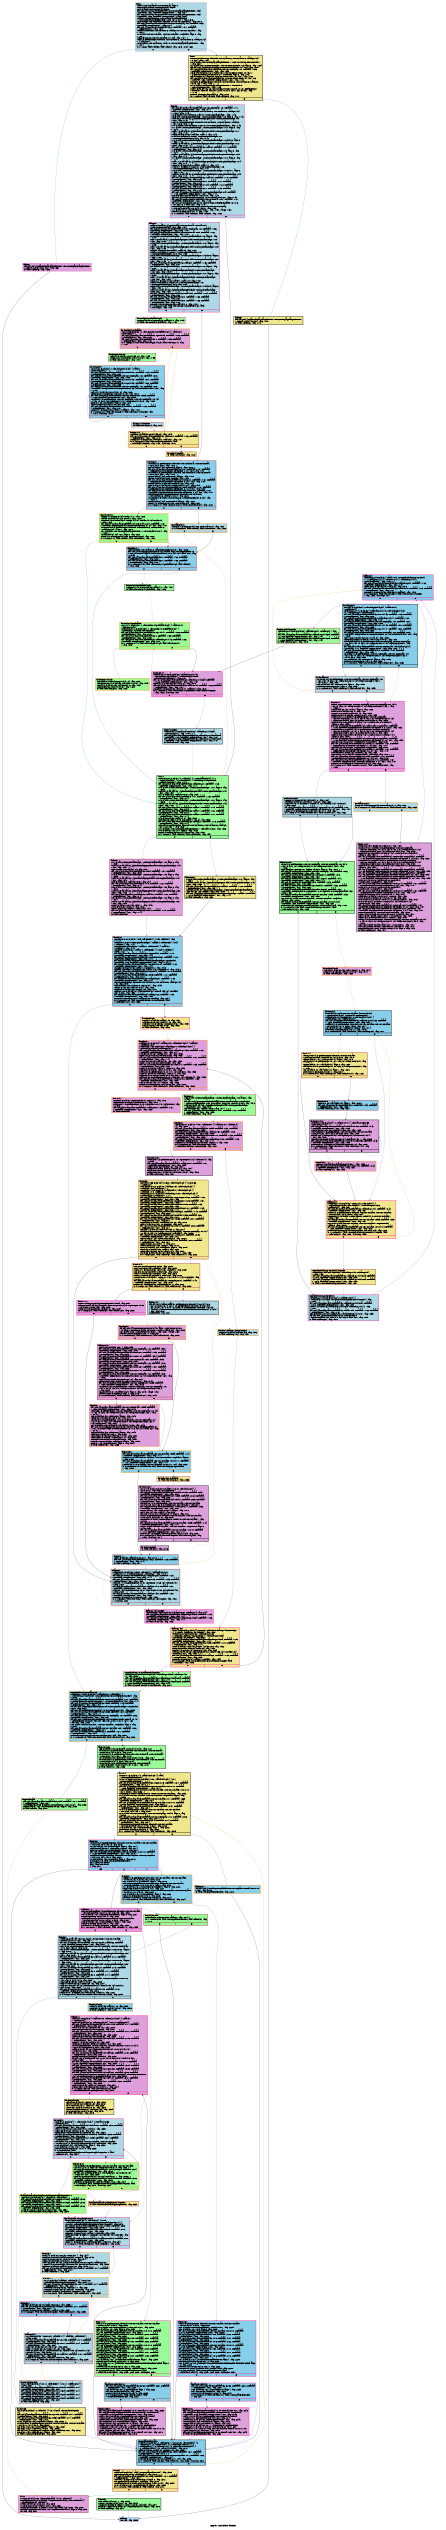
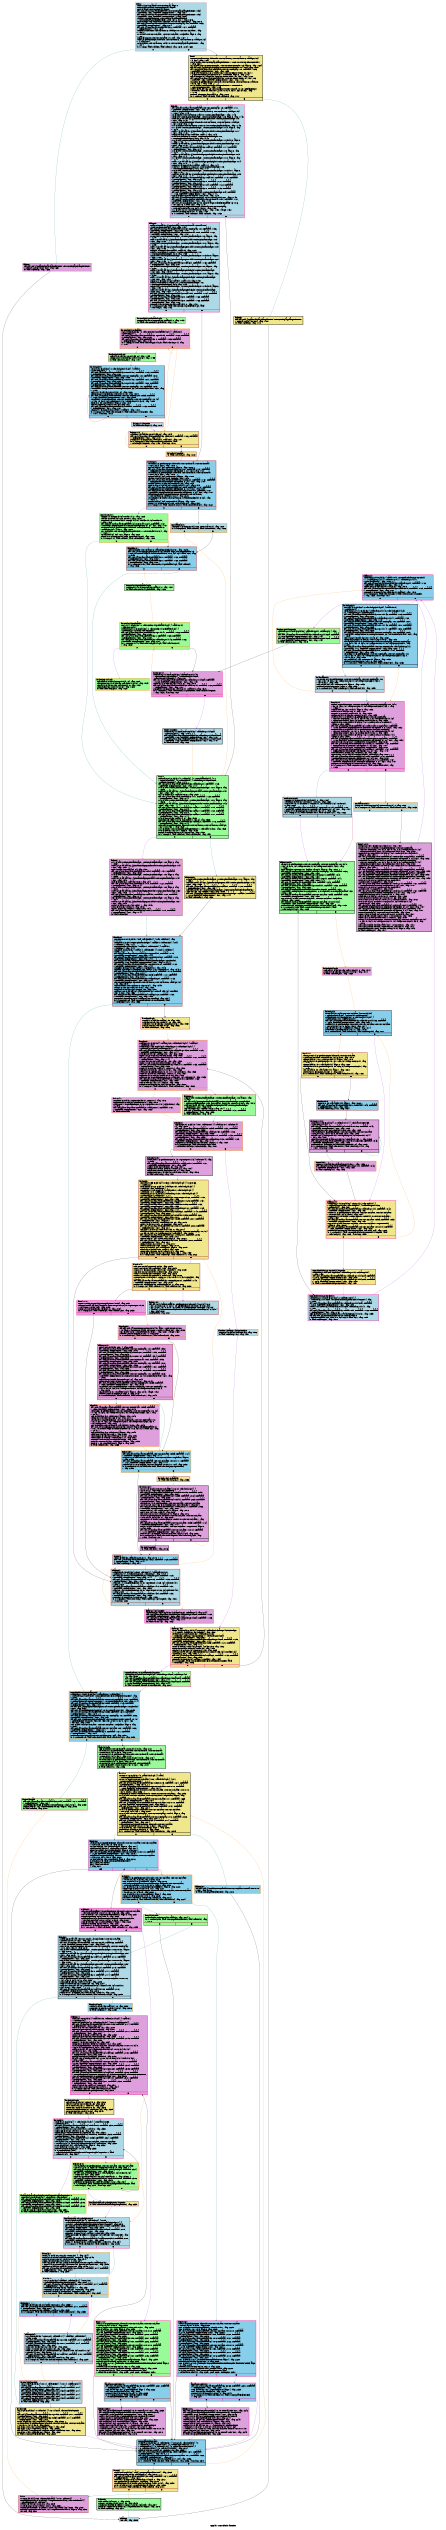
node "if.else116.i:": color black -> brown
